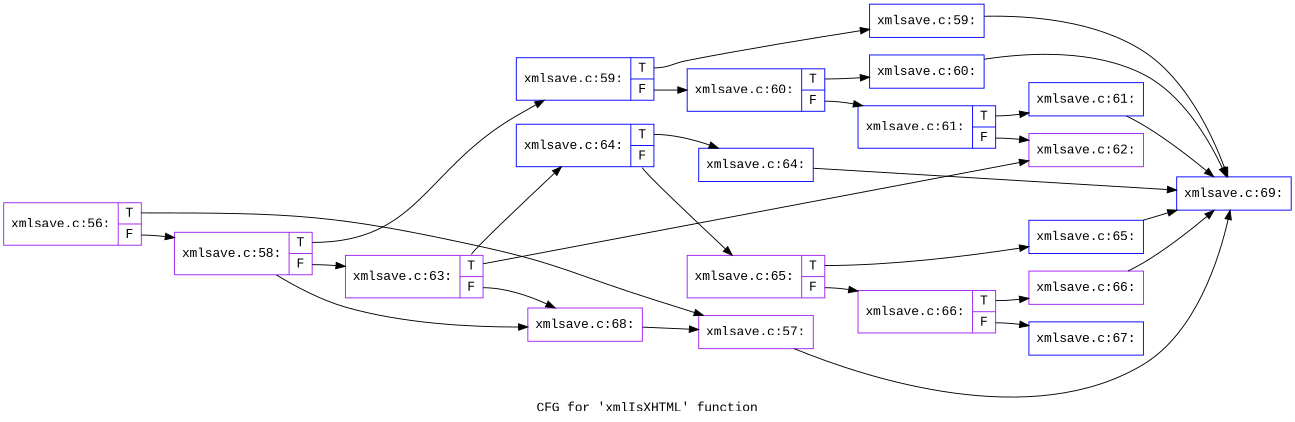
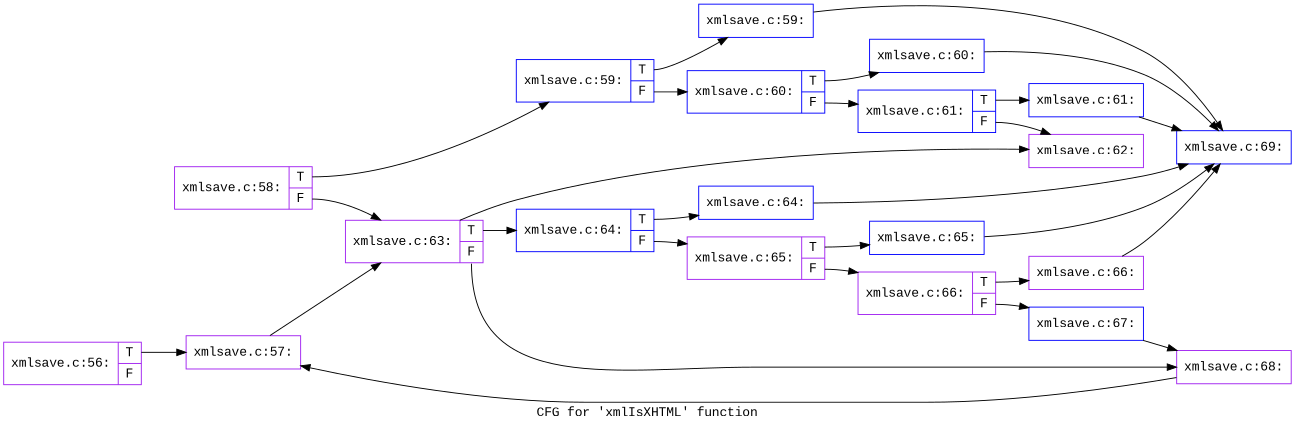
edge "xmlsave.c:56:" -> "xmlsave.c:58:": removed
edge "xmlsave.c:58:" -> "xmlsave.c:68:": now "xmlsave.c:67:" -> "xmlsave.c:68:"
edge "xmlsave.c:57:" -> "xmlsave.c:69:": now "xmlsave.c:57:" -> "xmlsave.c:63:"
